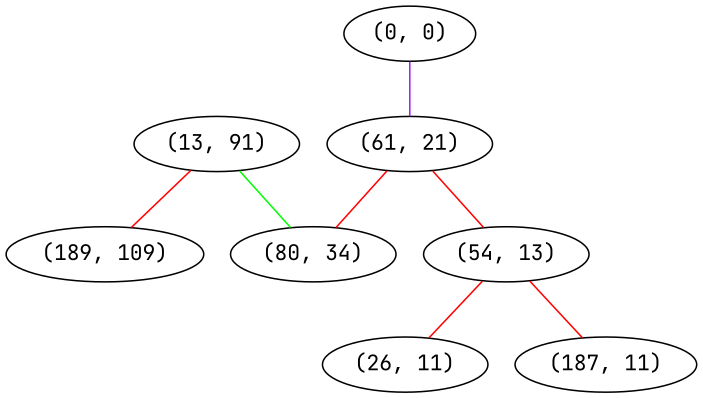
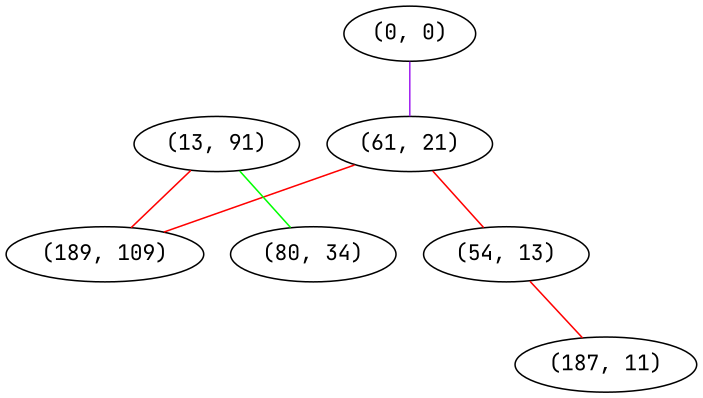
edge "(61, 21)" -- "(80, 34)": now "(61, 21)" -- "(189, 109)"
node "(26, 11)": removed
